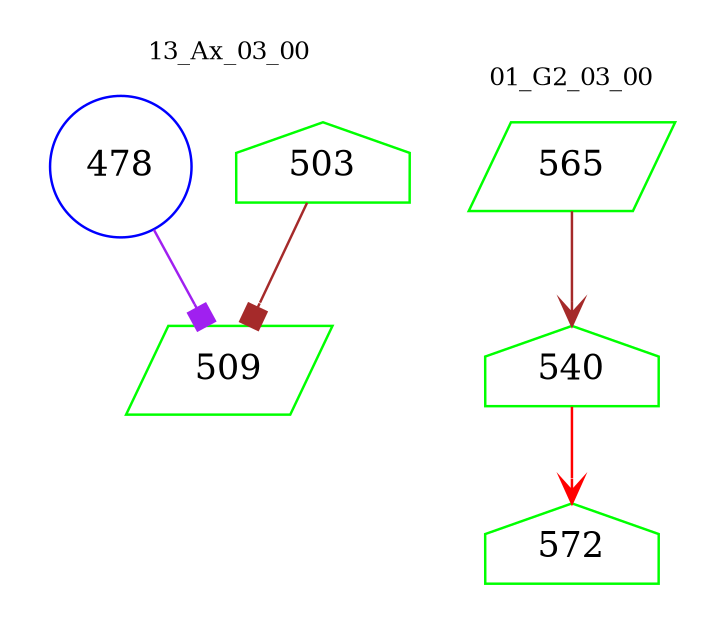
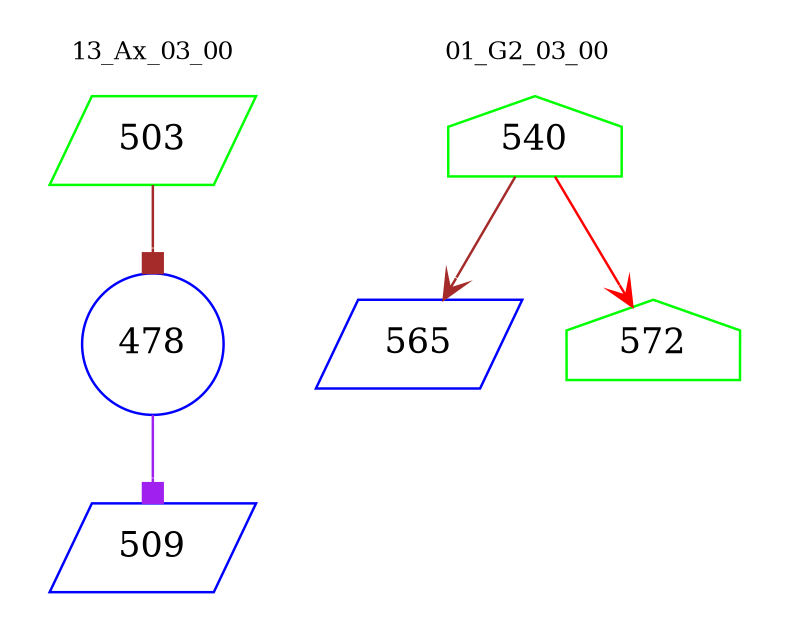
node "503": shape house -> parallelogram
node "565": color green -> blue
edge "503" -> "509": now "503" -> "478"
edge "565" -> "540": reversed
node "509": color green -> blue
